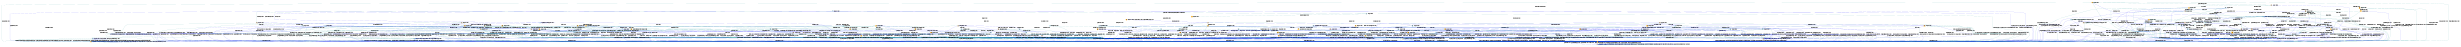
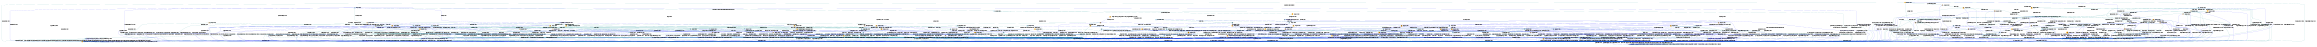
edge "s30" -> "s34": now "s67" -> "s34"
edge "s58" -> "s68": removed, label "FINISHED / TIMEOUT"
edge "s2" -> "s28": reversed
node "s15": fillcolor tan -> orange
